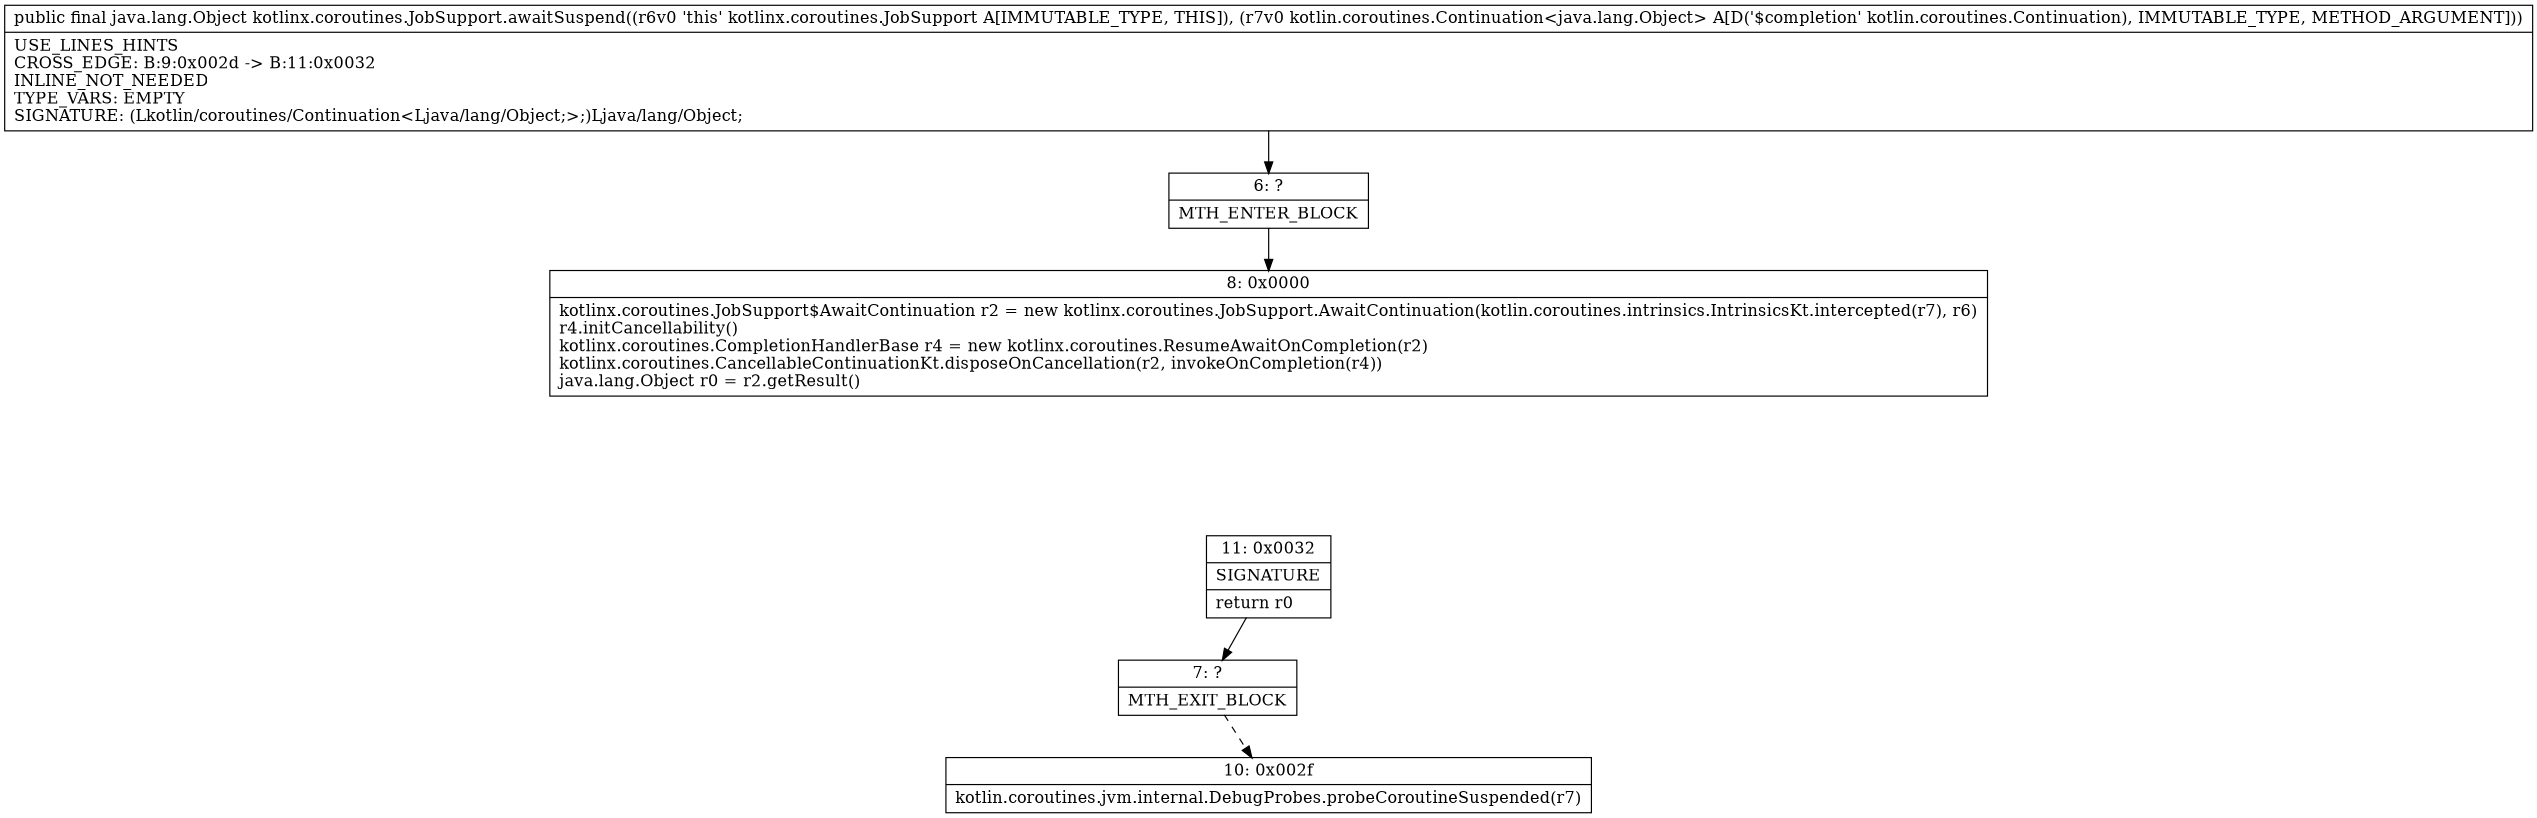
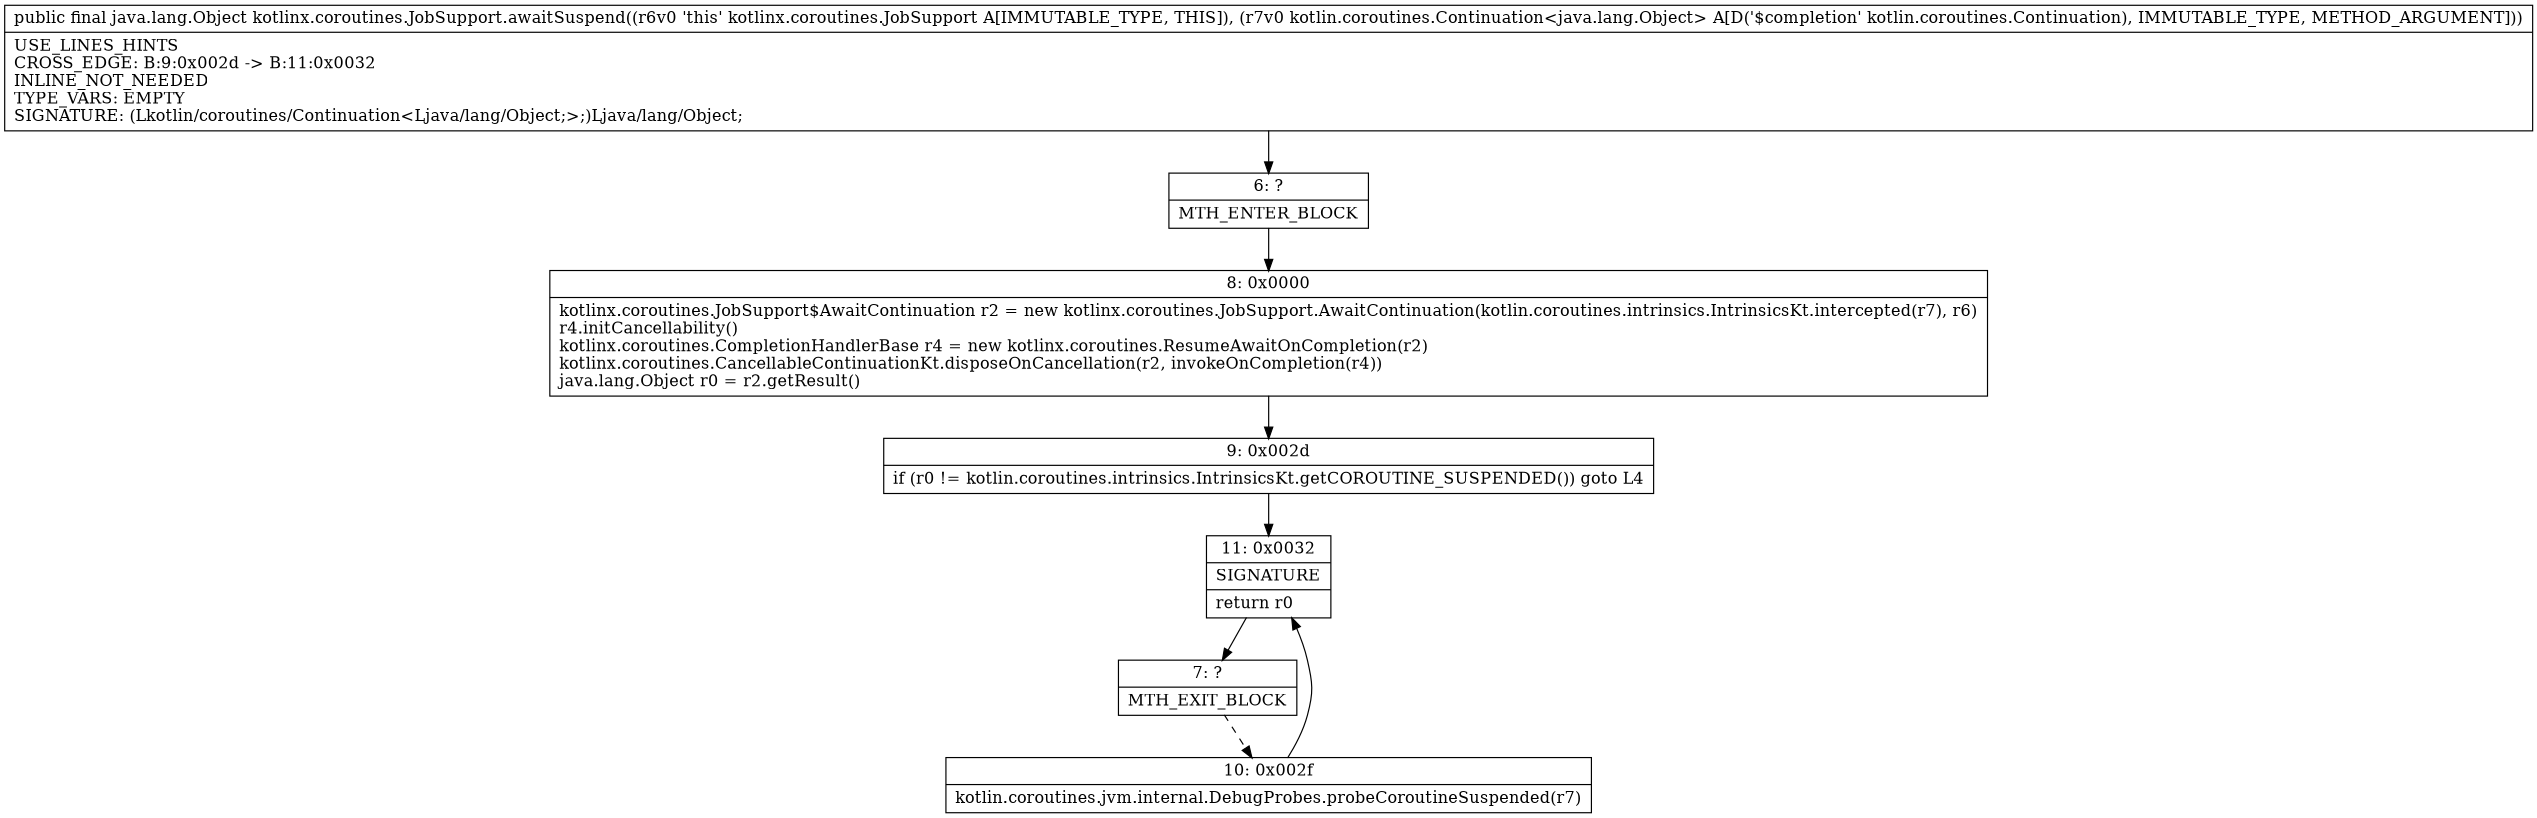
node "9: 0x002d": added
edge "10: 0x002f" -> "11: 0x0032": added
